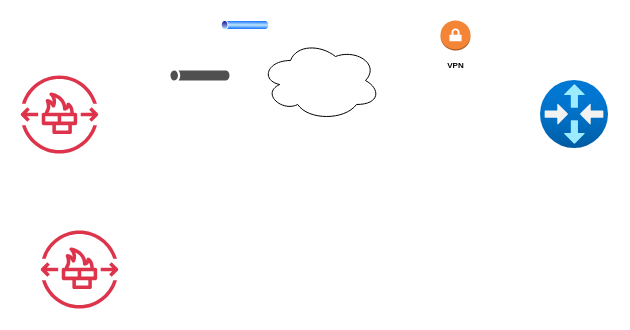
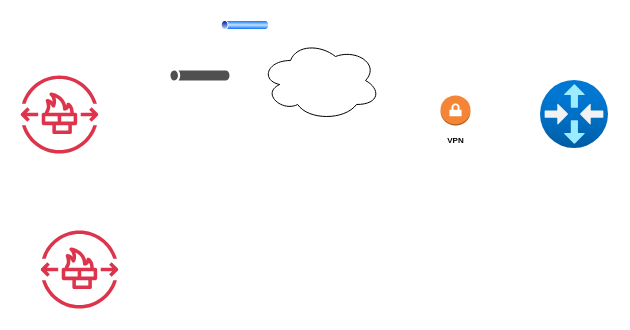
node "VPN": moved (456, 36) -> (456, 111)
